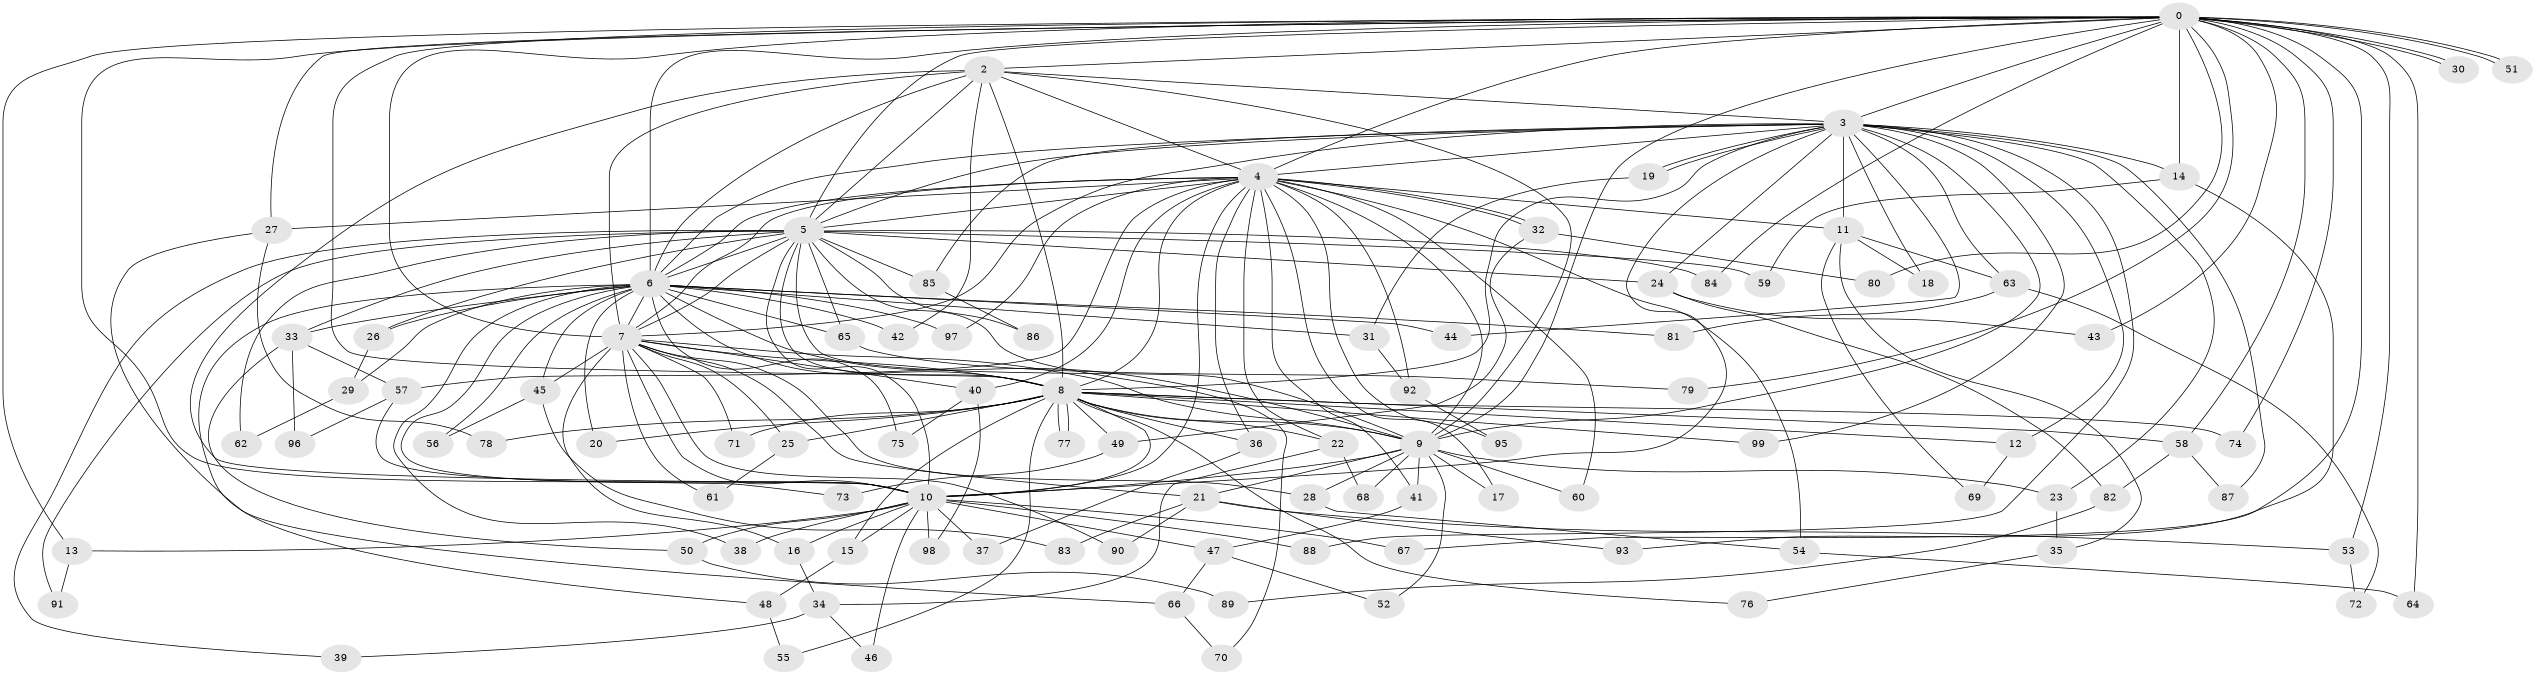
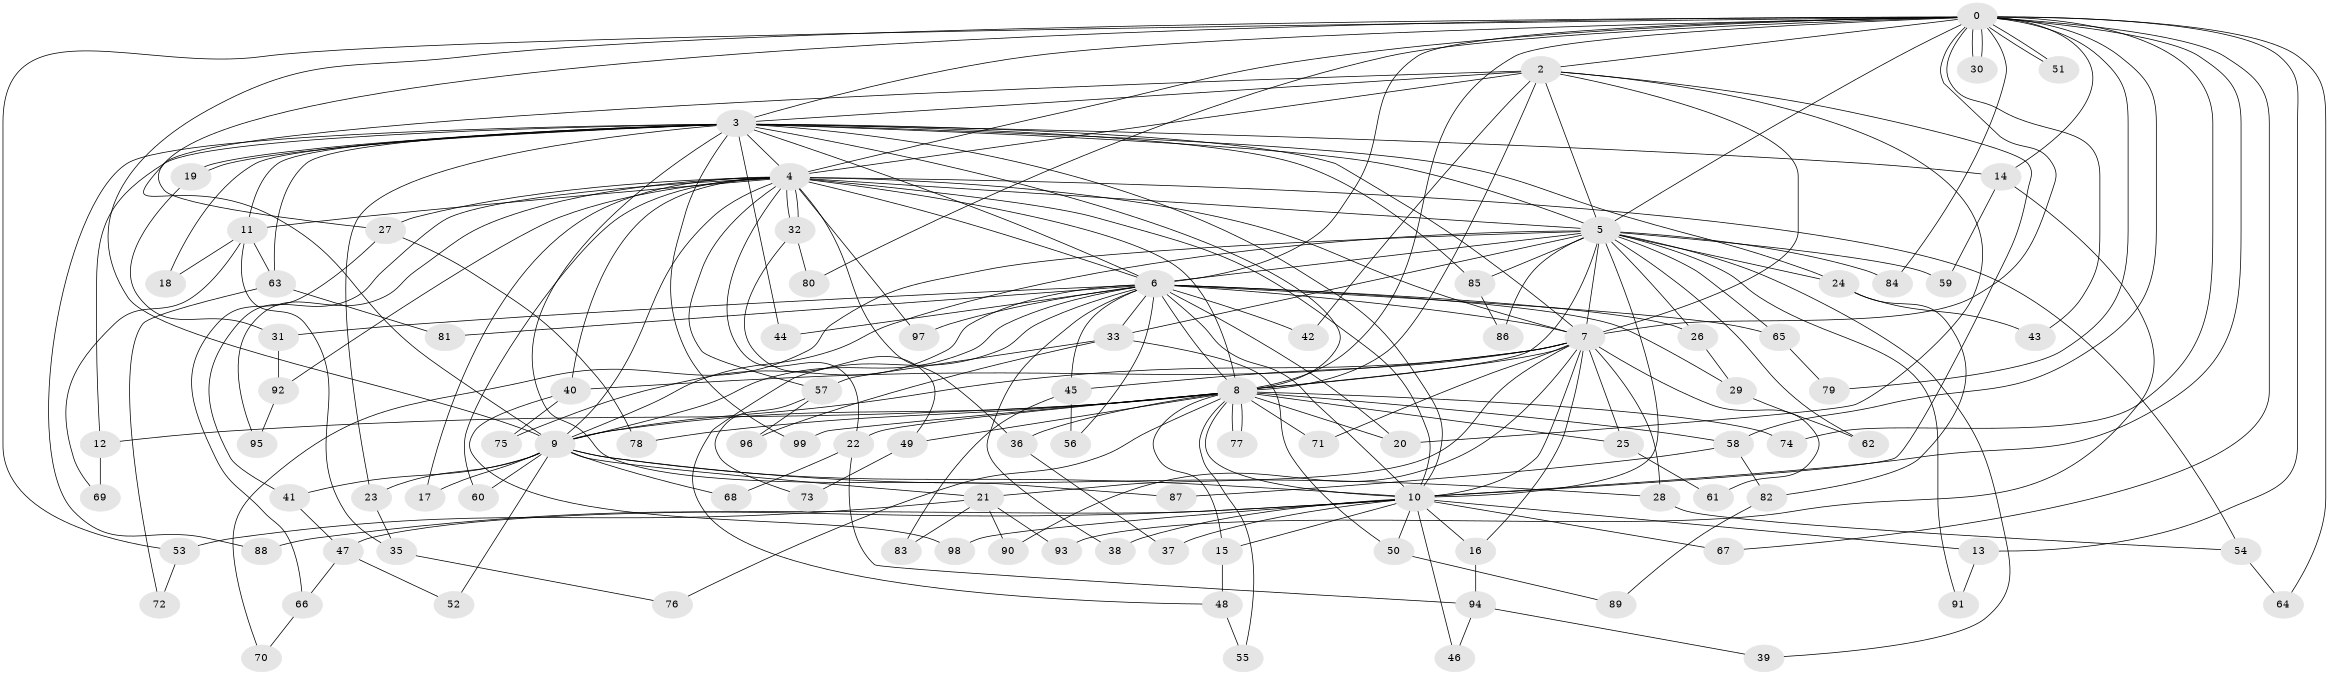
edge "2" -- "6": now "2" -- "20"
edge "3" -- "9": removed
node "34": label "34" -> "94"
